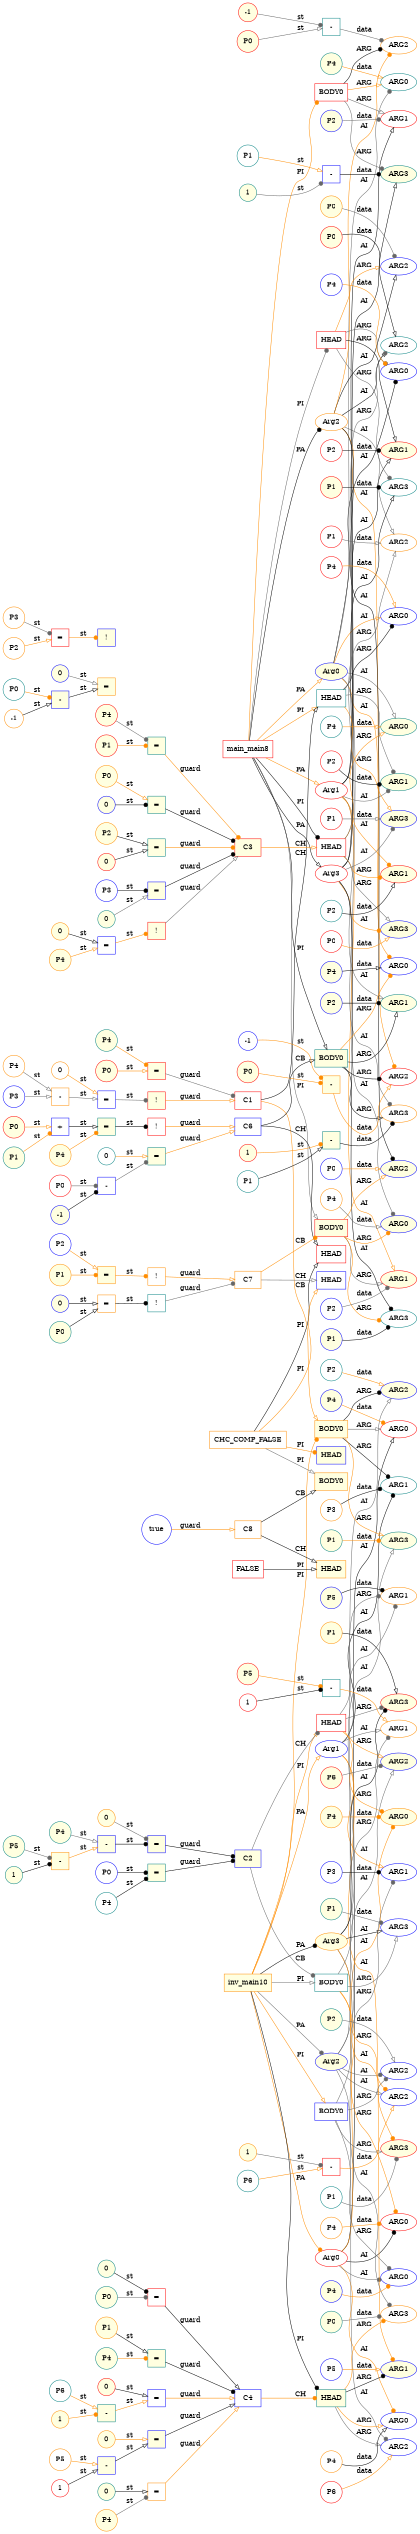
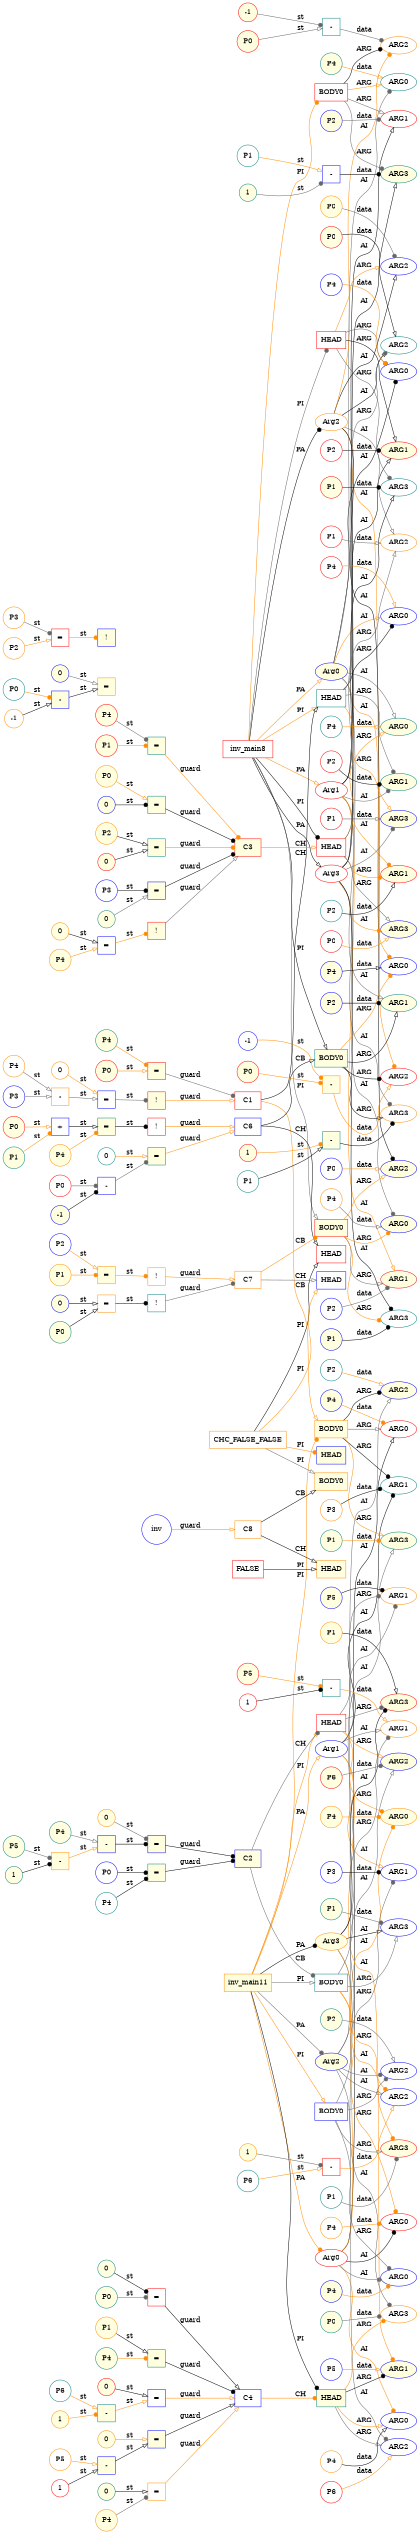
node "main_main8": label "main_main8" -> "inv_main8"
node "CHC_COMP_FALSE": label "CHC_COMP_FALSE" -> "CHC_FALSE_FALSE"
node "true": label "true" -> "inv"
node "inv_main10": label "inv_main10" -> "inv_main11"
